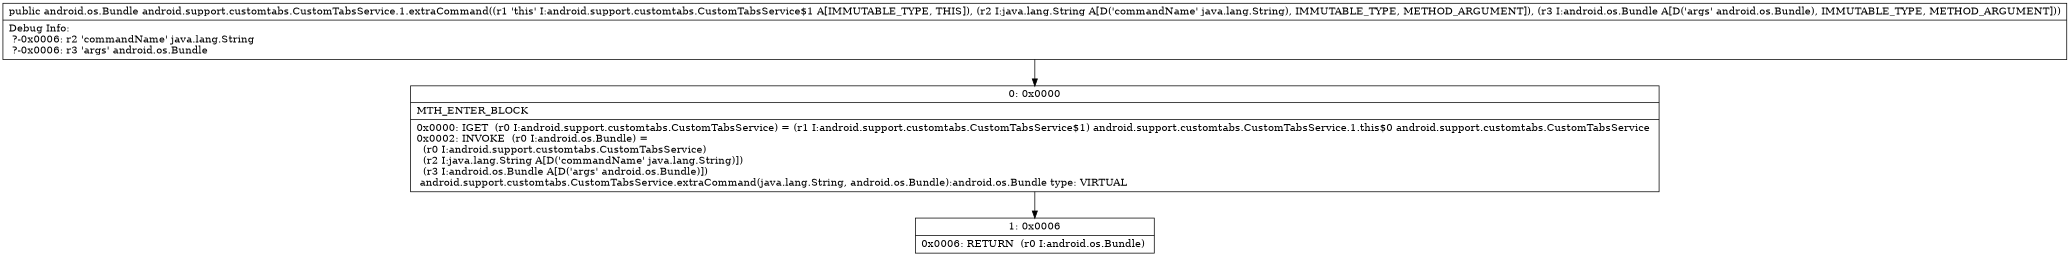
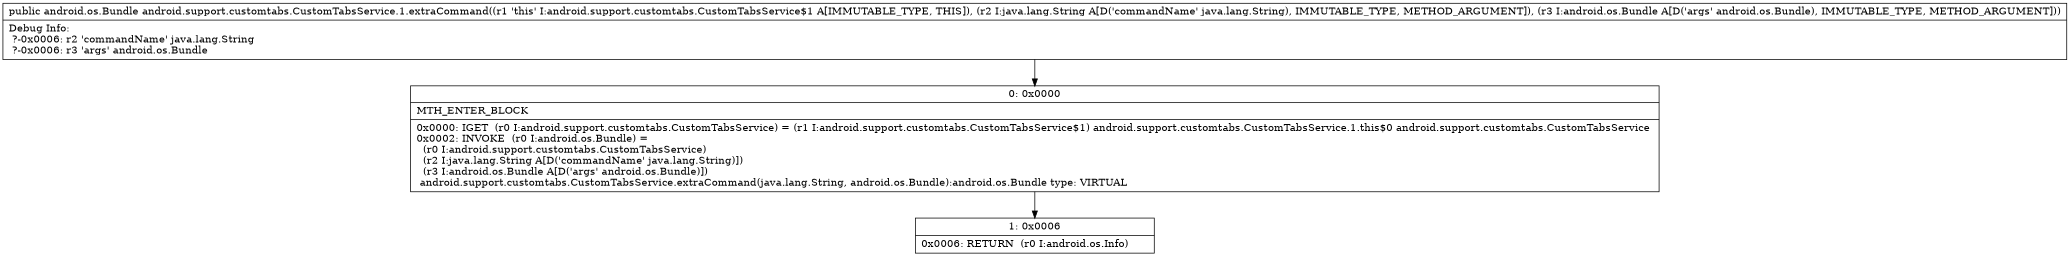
node "1: 0x0006": text "0x0006: RETURN  (r0 I:android.os.Bundle)" -> "0x0006: RETURN  (r0 I:android.os.Info)"
